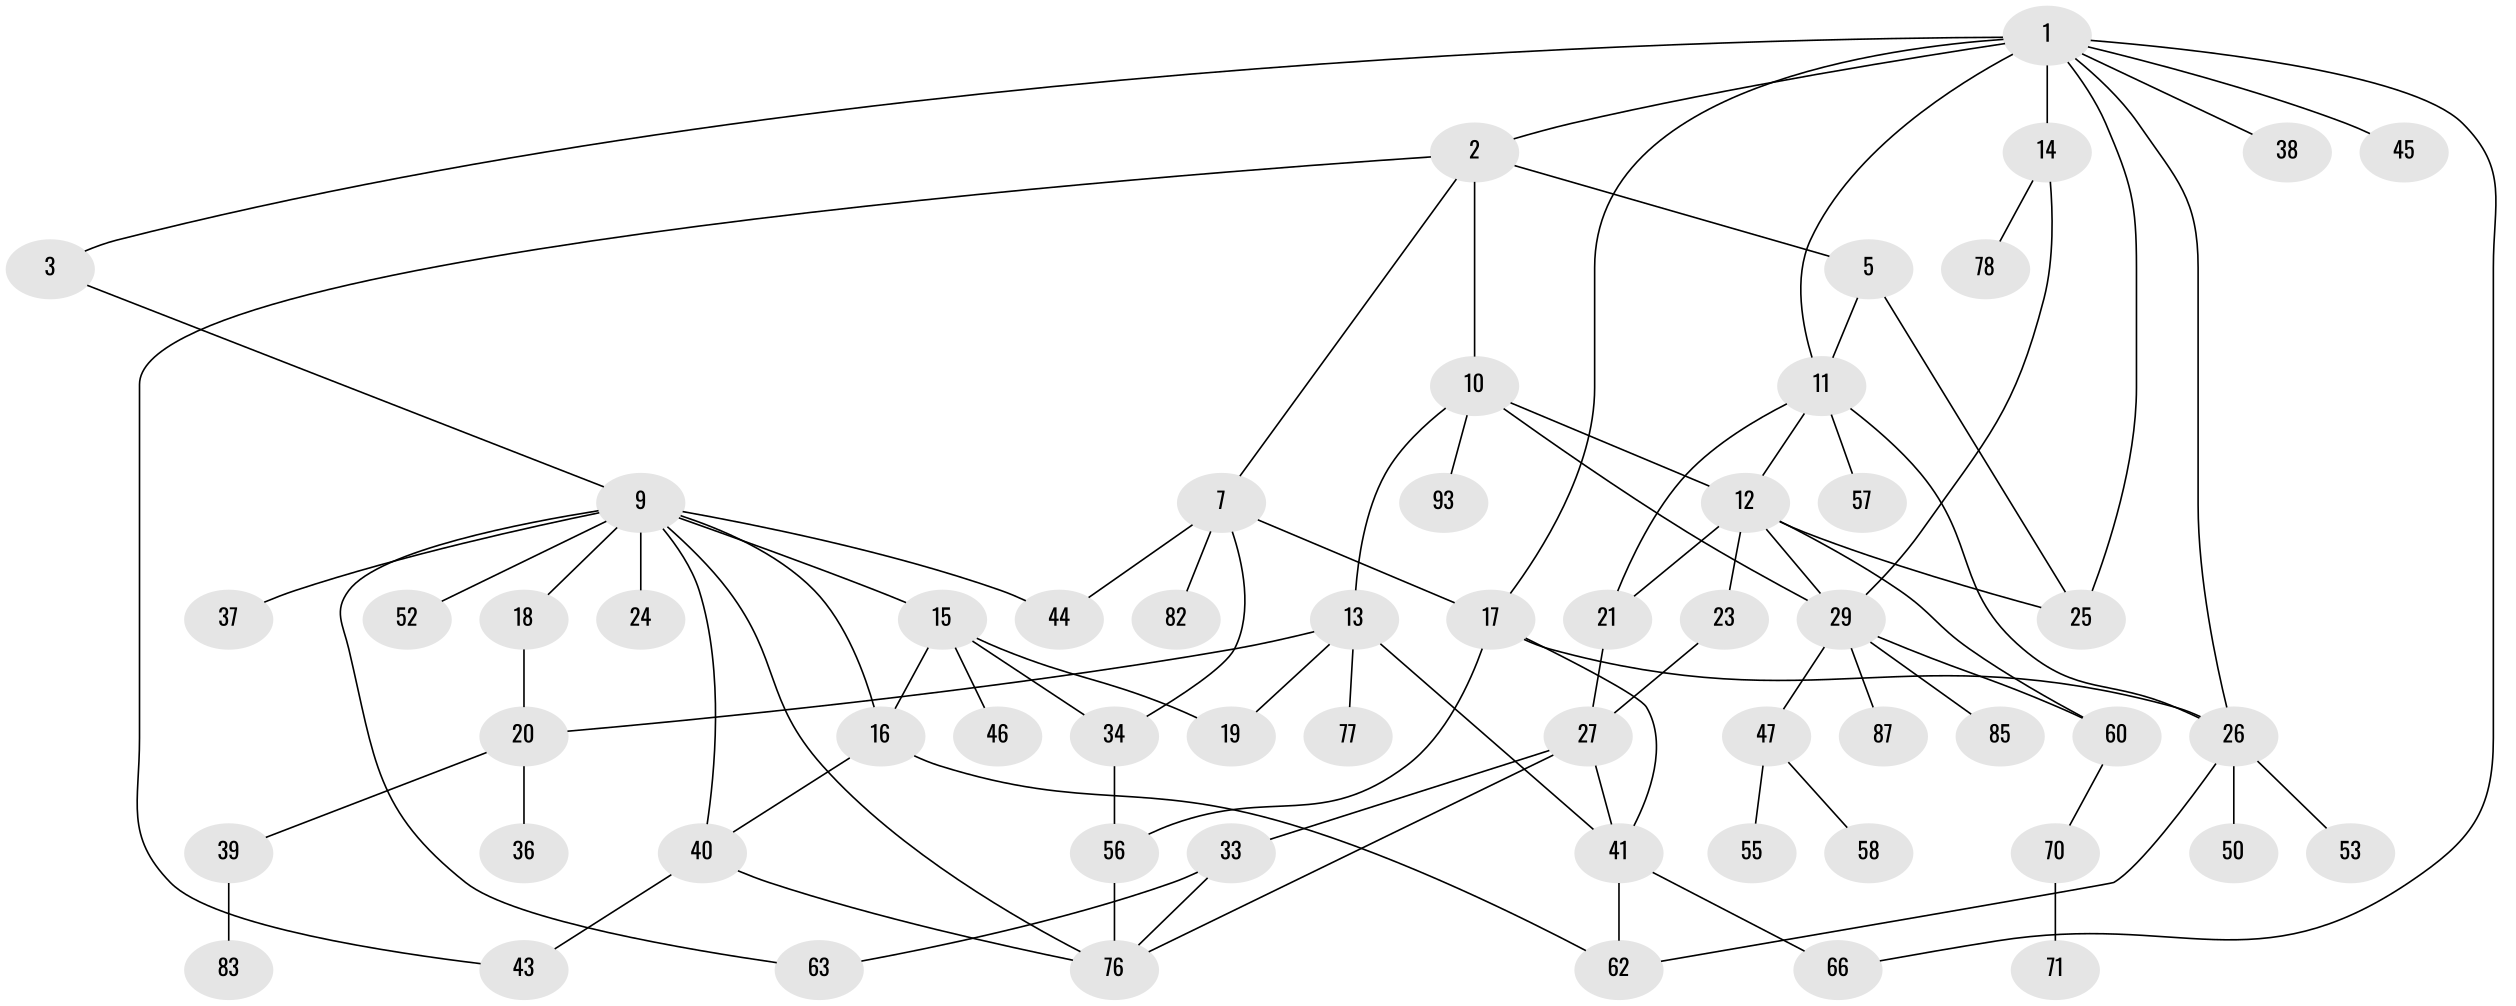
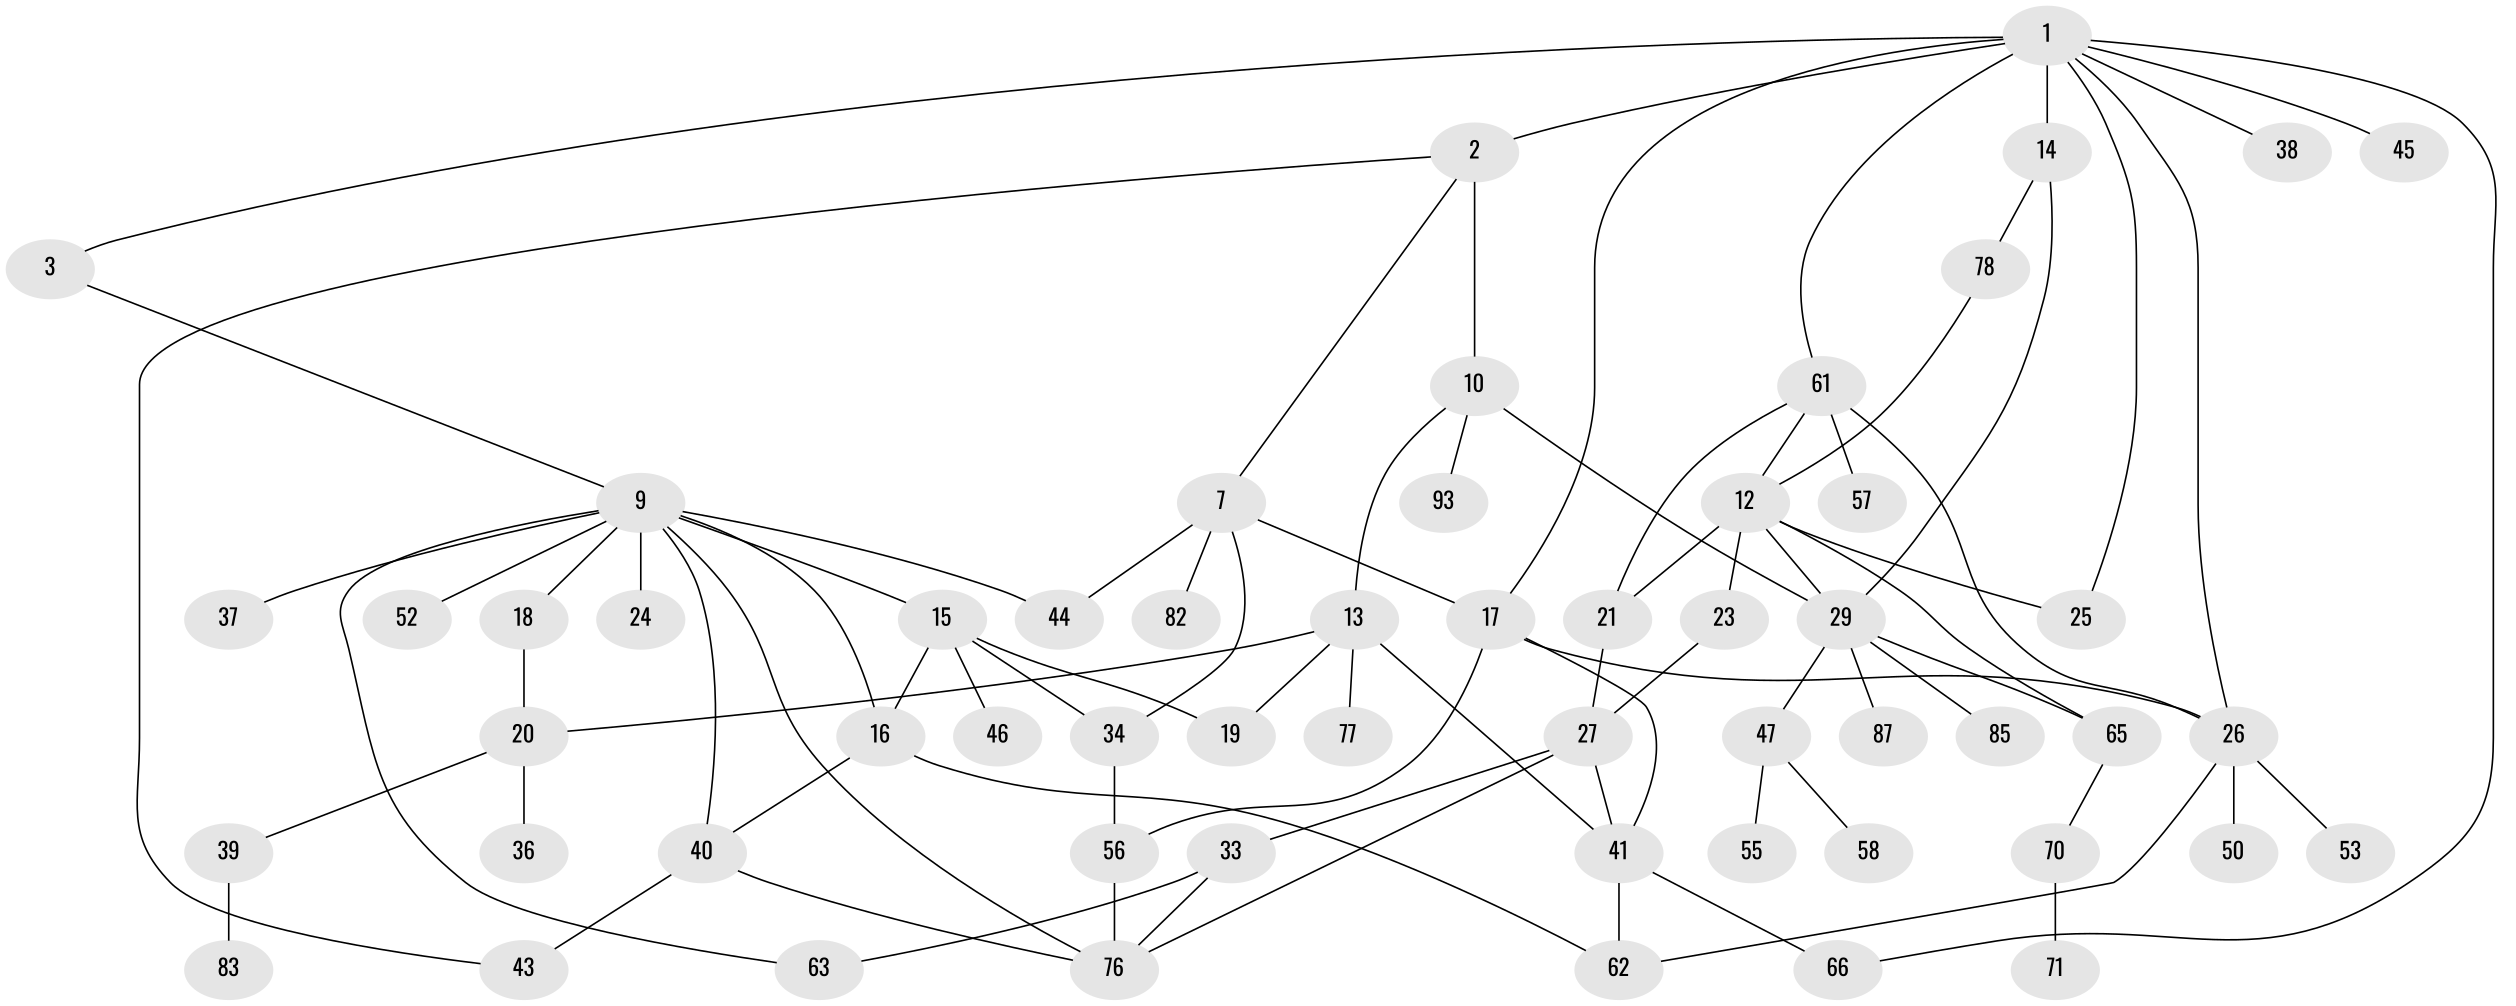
node "5": removed
node "11": label "11" -> "61"
edge "10" -- "12": now "78" -- "12"
node "60": label "60" -> "65"
